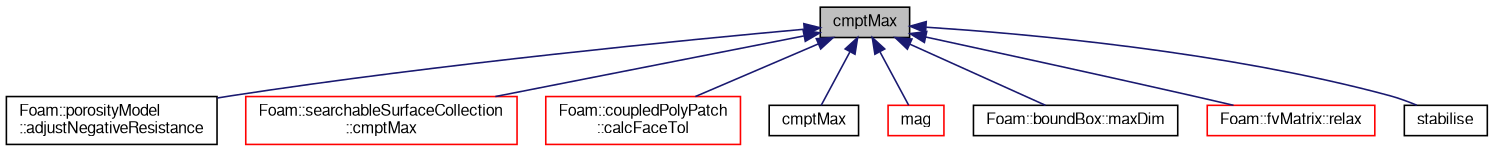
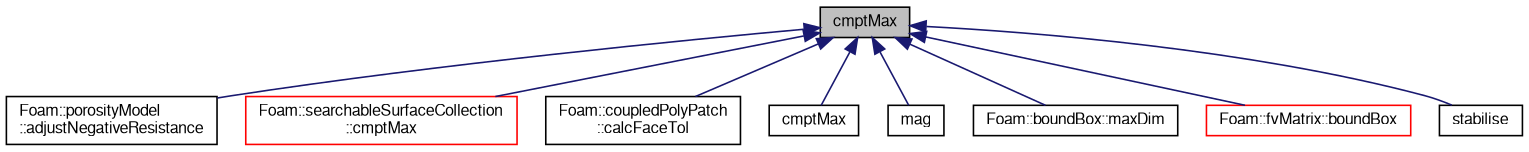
node "Foam::coupledPolyPatch ::calcFaceTol": color red -> black
node "mag": color red -> black
node "Foam::fvMatrix::relax": label "Foam::fvMatrix::relax" -> "Foam::fvMatrix::boundBox"
